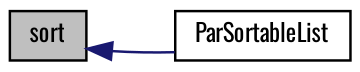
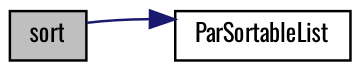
edge "ParSortableList" -> "sort": reversed
